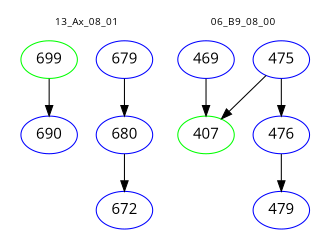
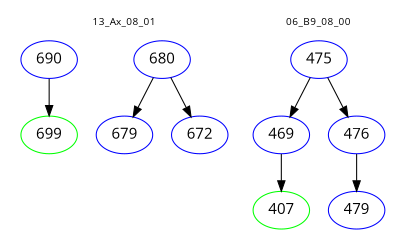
edge "699" -> "690": reversed
edge "679" -> "680": reversed
edge "475" -> "407": now "475" -> "469"
